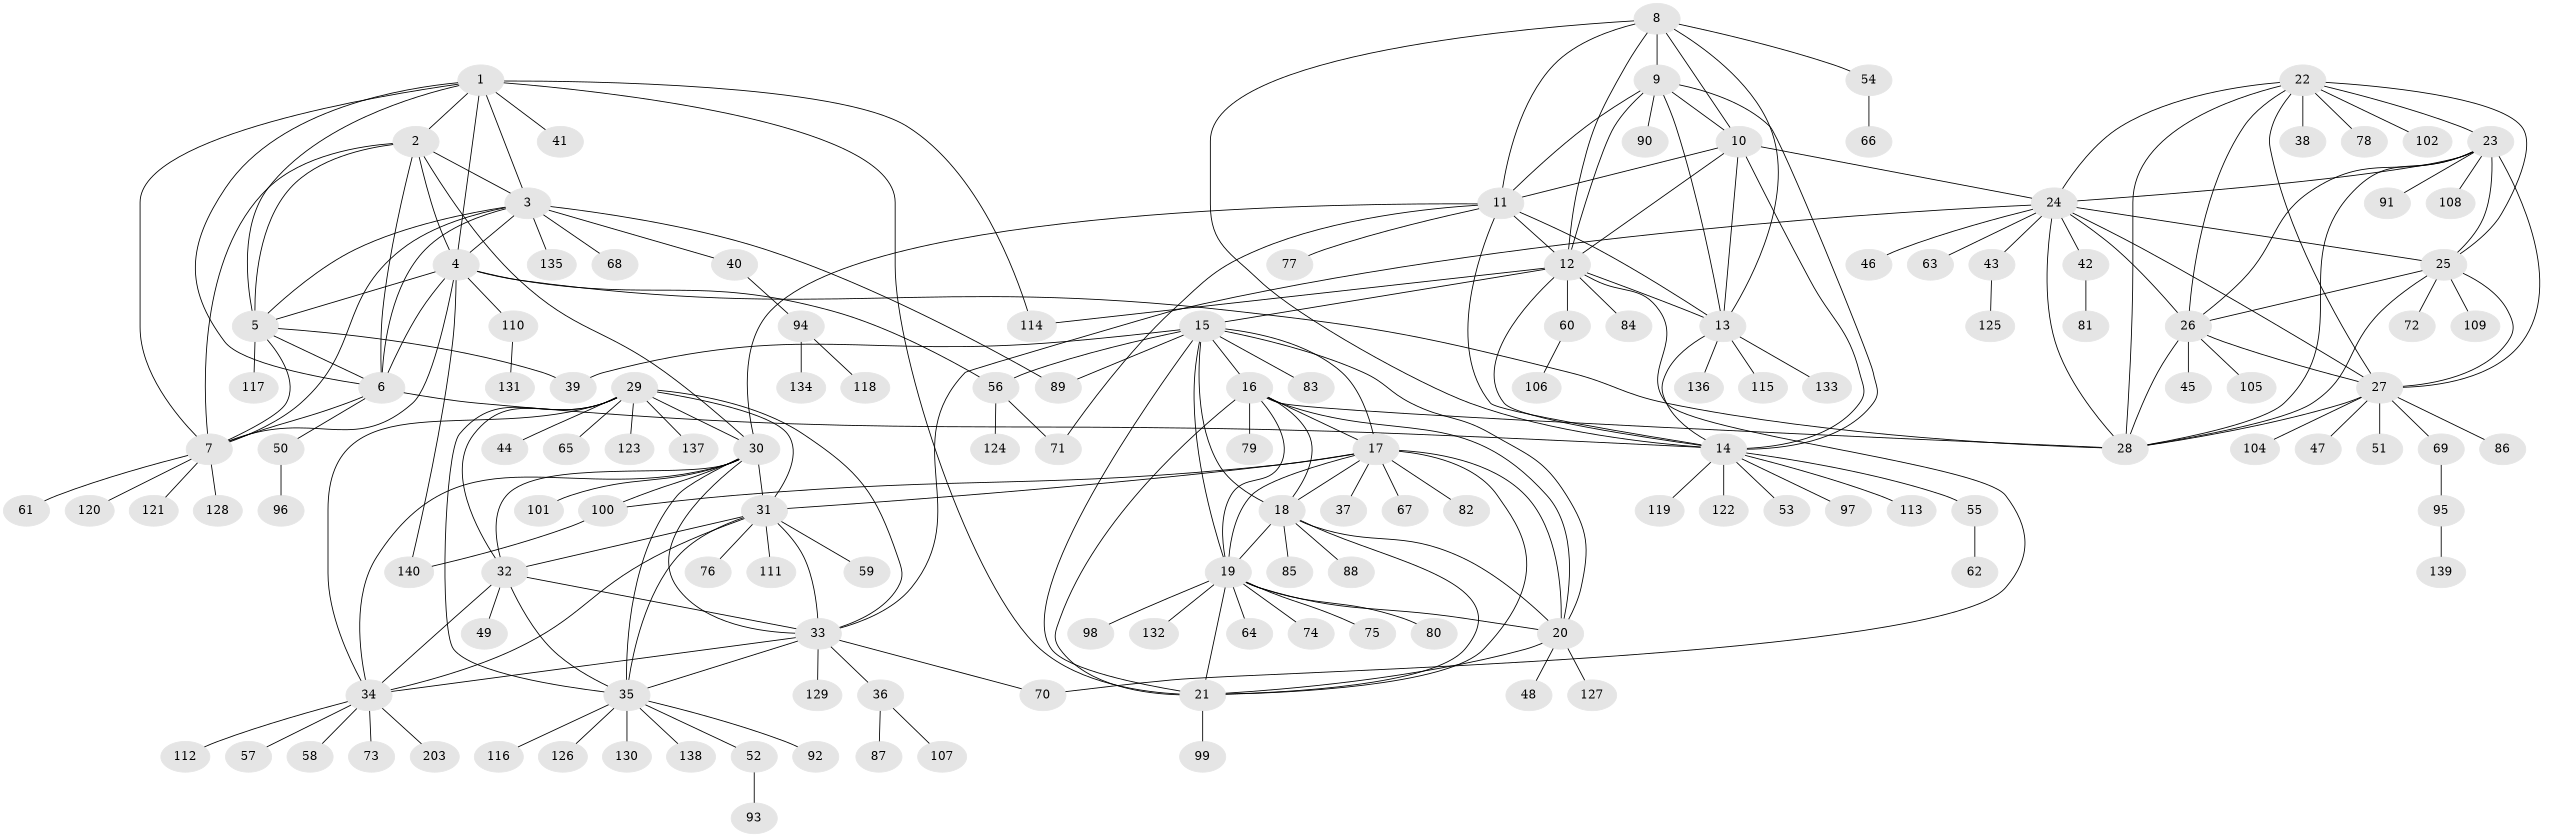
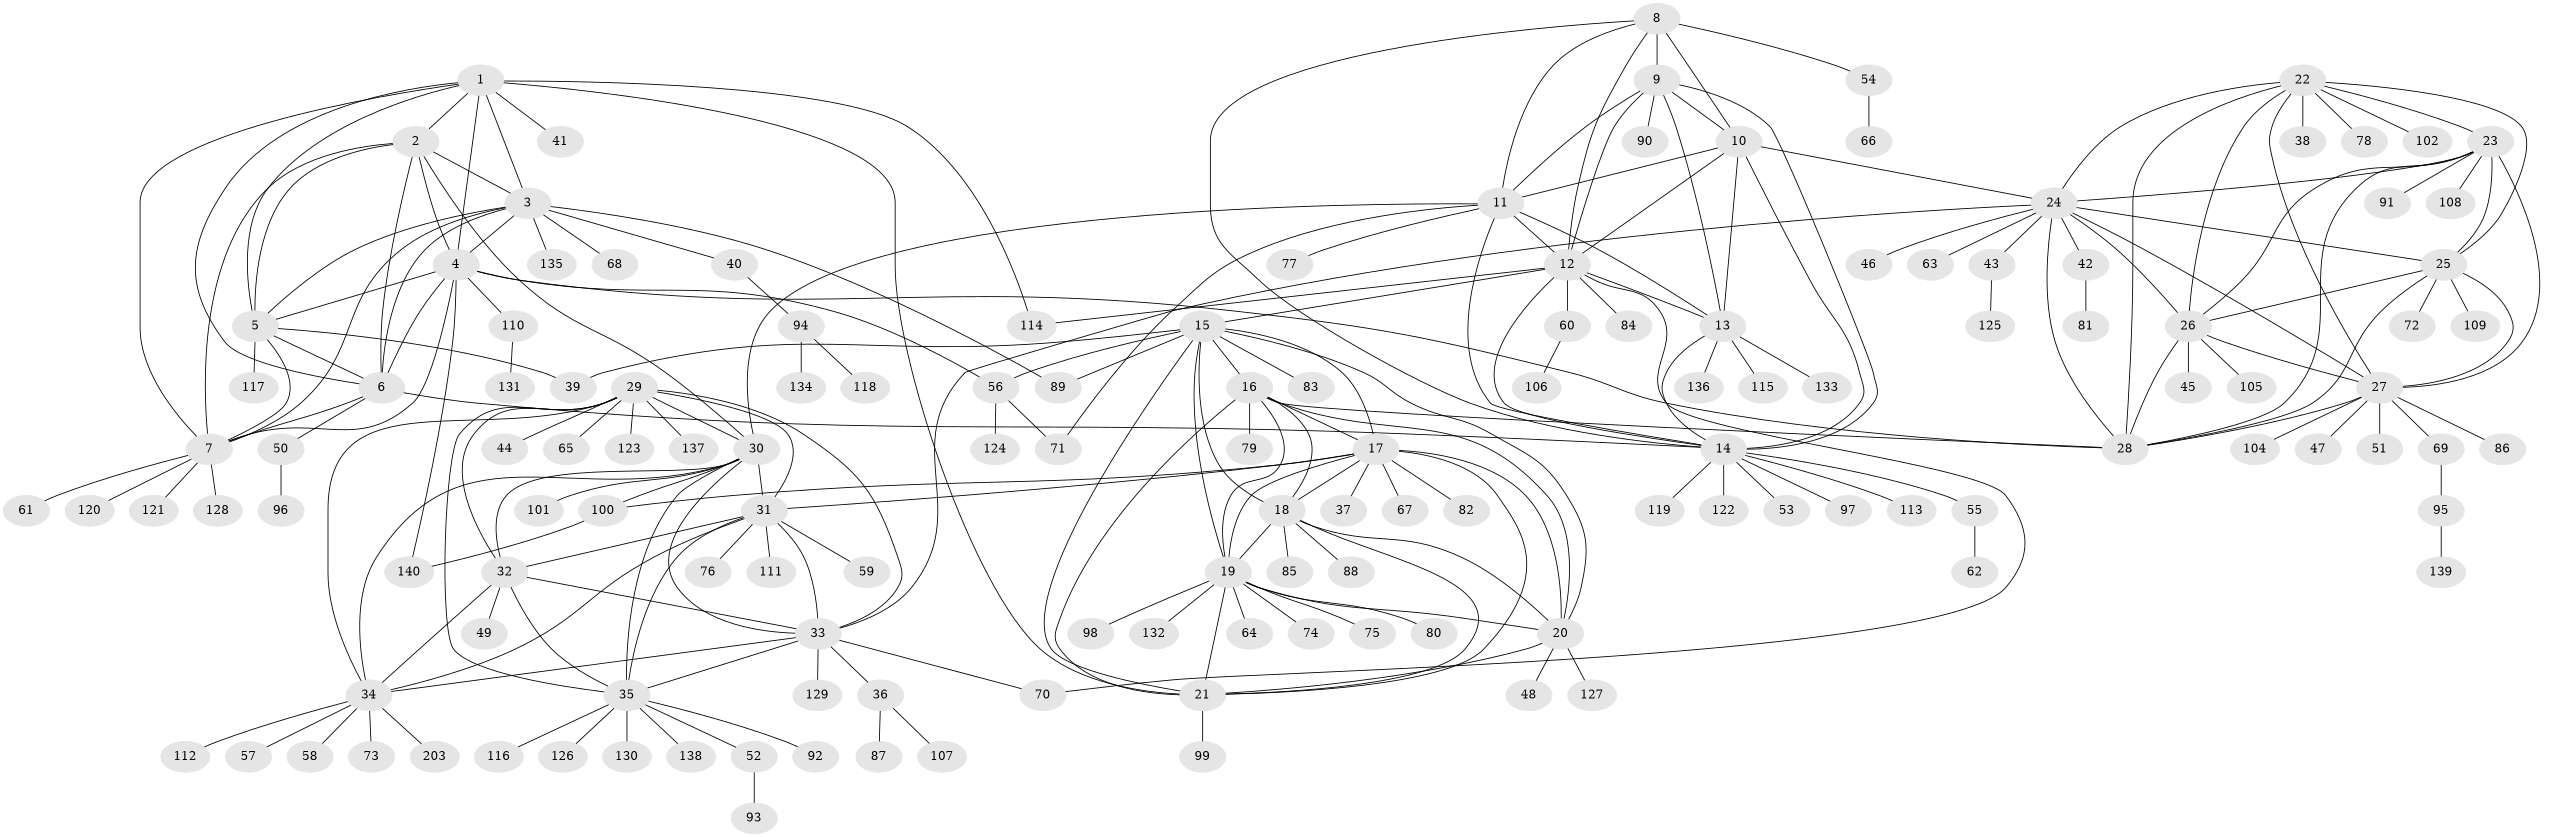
edge "8" -- "13": removed
